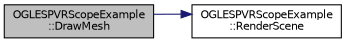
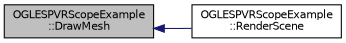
edge "OGLESPVRScopeExample ::DrawMesh" -> "OGLESPVRScopeExample ::RenderScene": reversed
